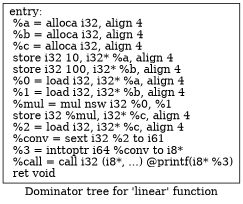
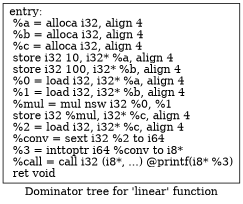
node "entry:": text "%conv = sext i32 %2 to i61" -> "%conv = sext i32 %2 to i64"
